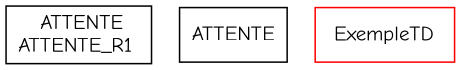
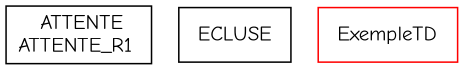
node "ATTENTE": label "ATTENTE" -> "ECLUSE"
